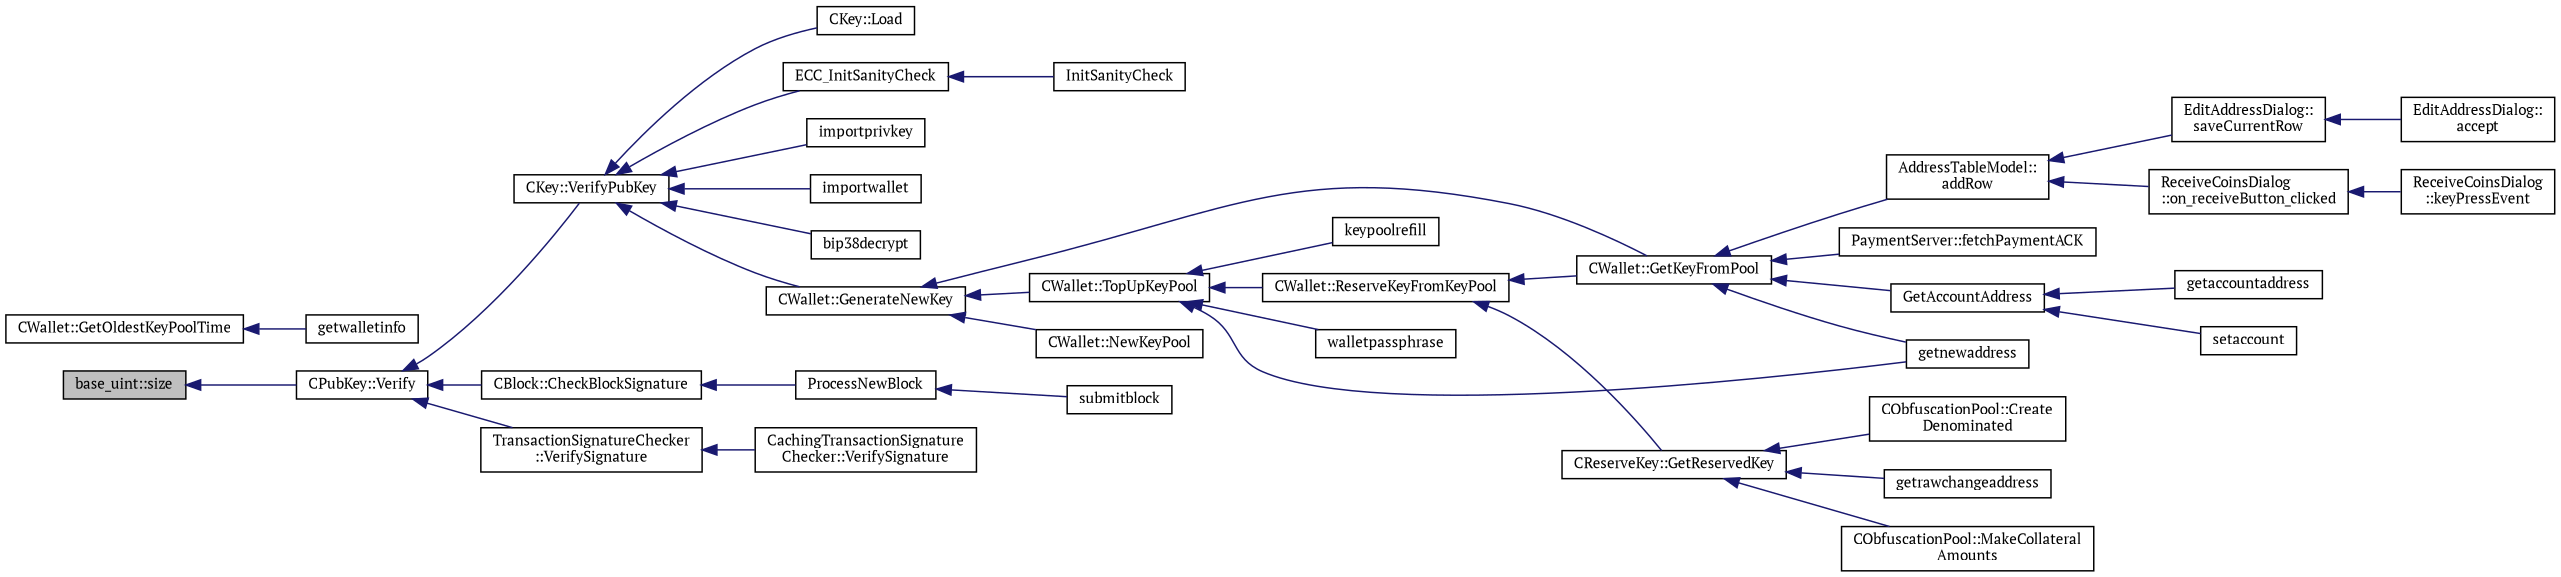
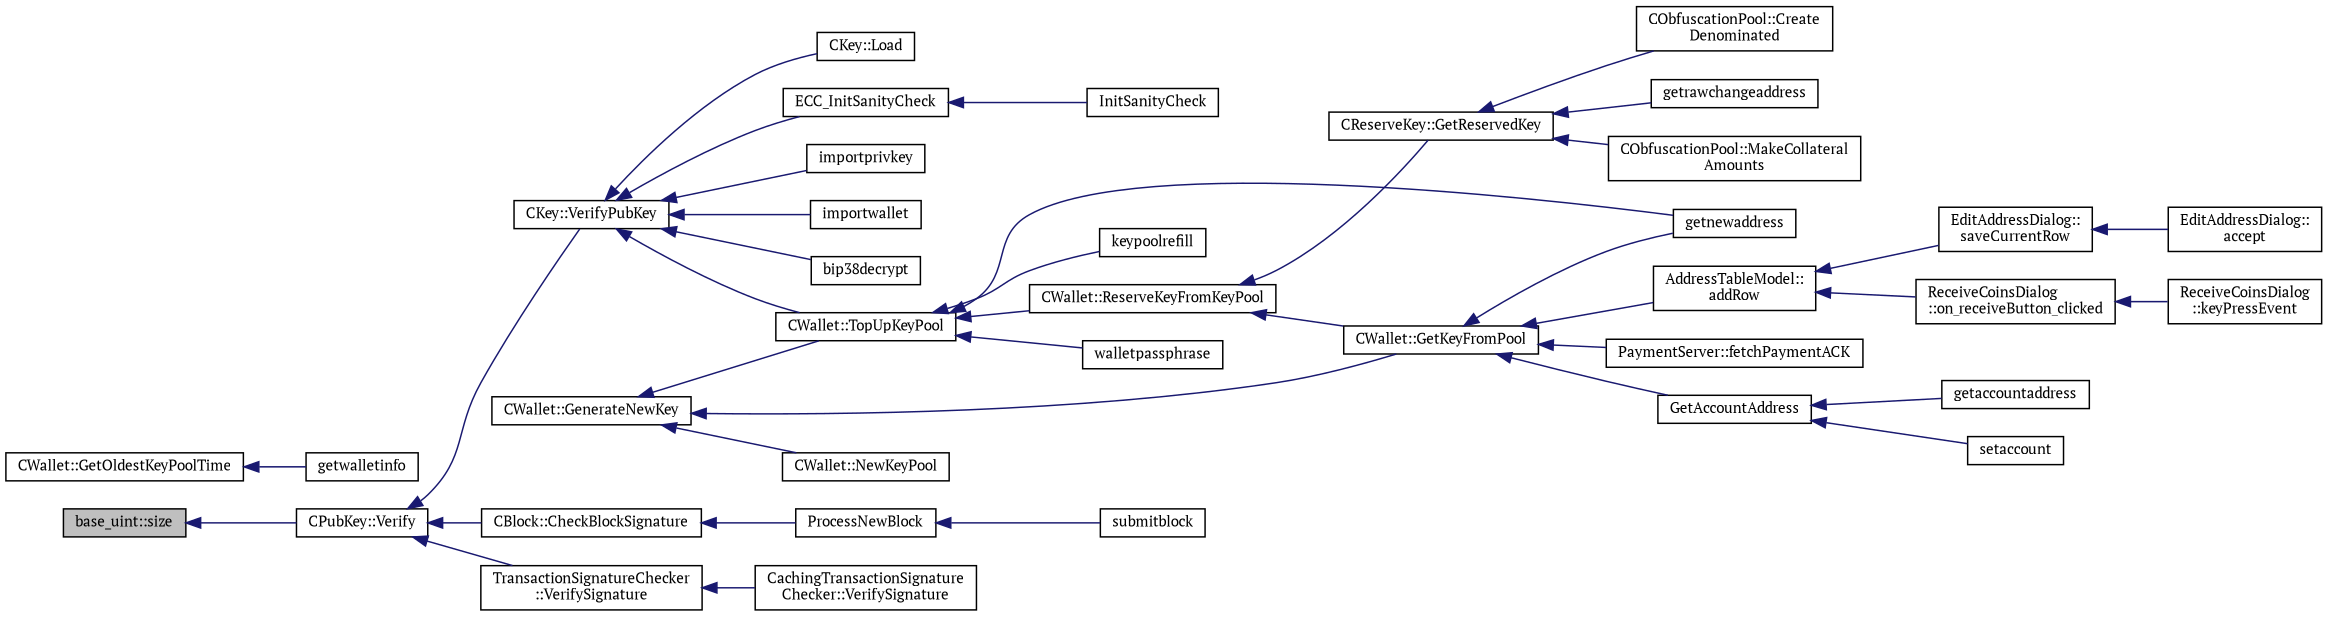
edge "CWallet::GenerateNewKey" -> "CKey::VerifyPubKey": now "CWallet::TopUpKeyPool" -> "CKey::VerifyPubKey"
